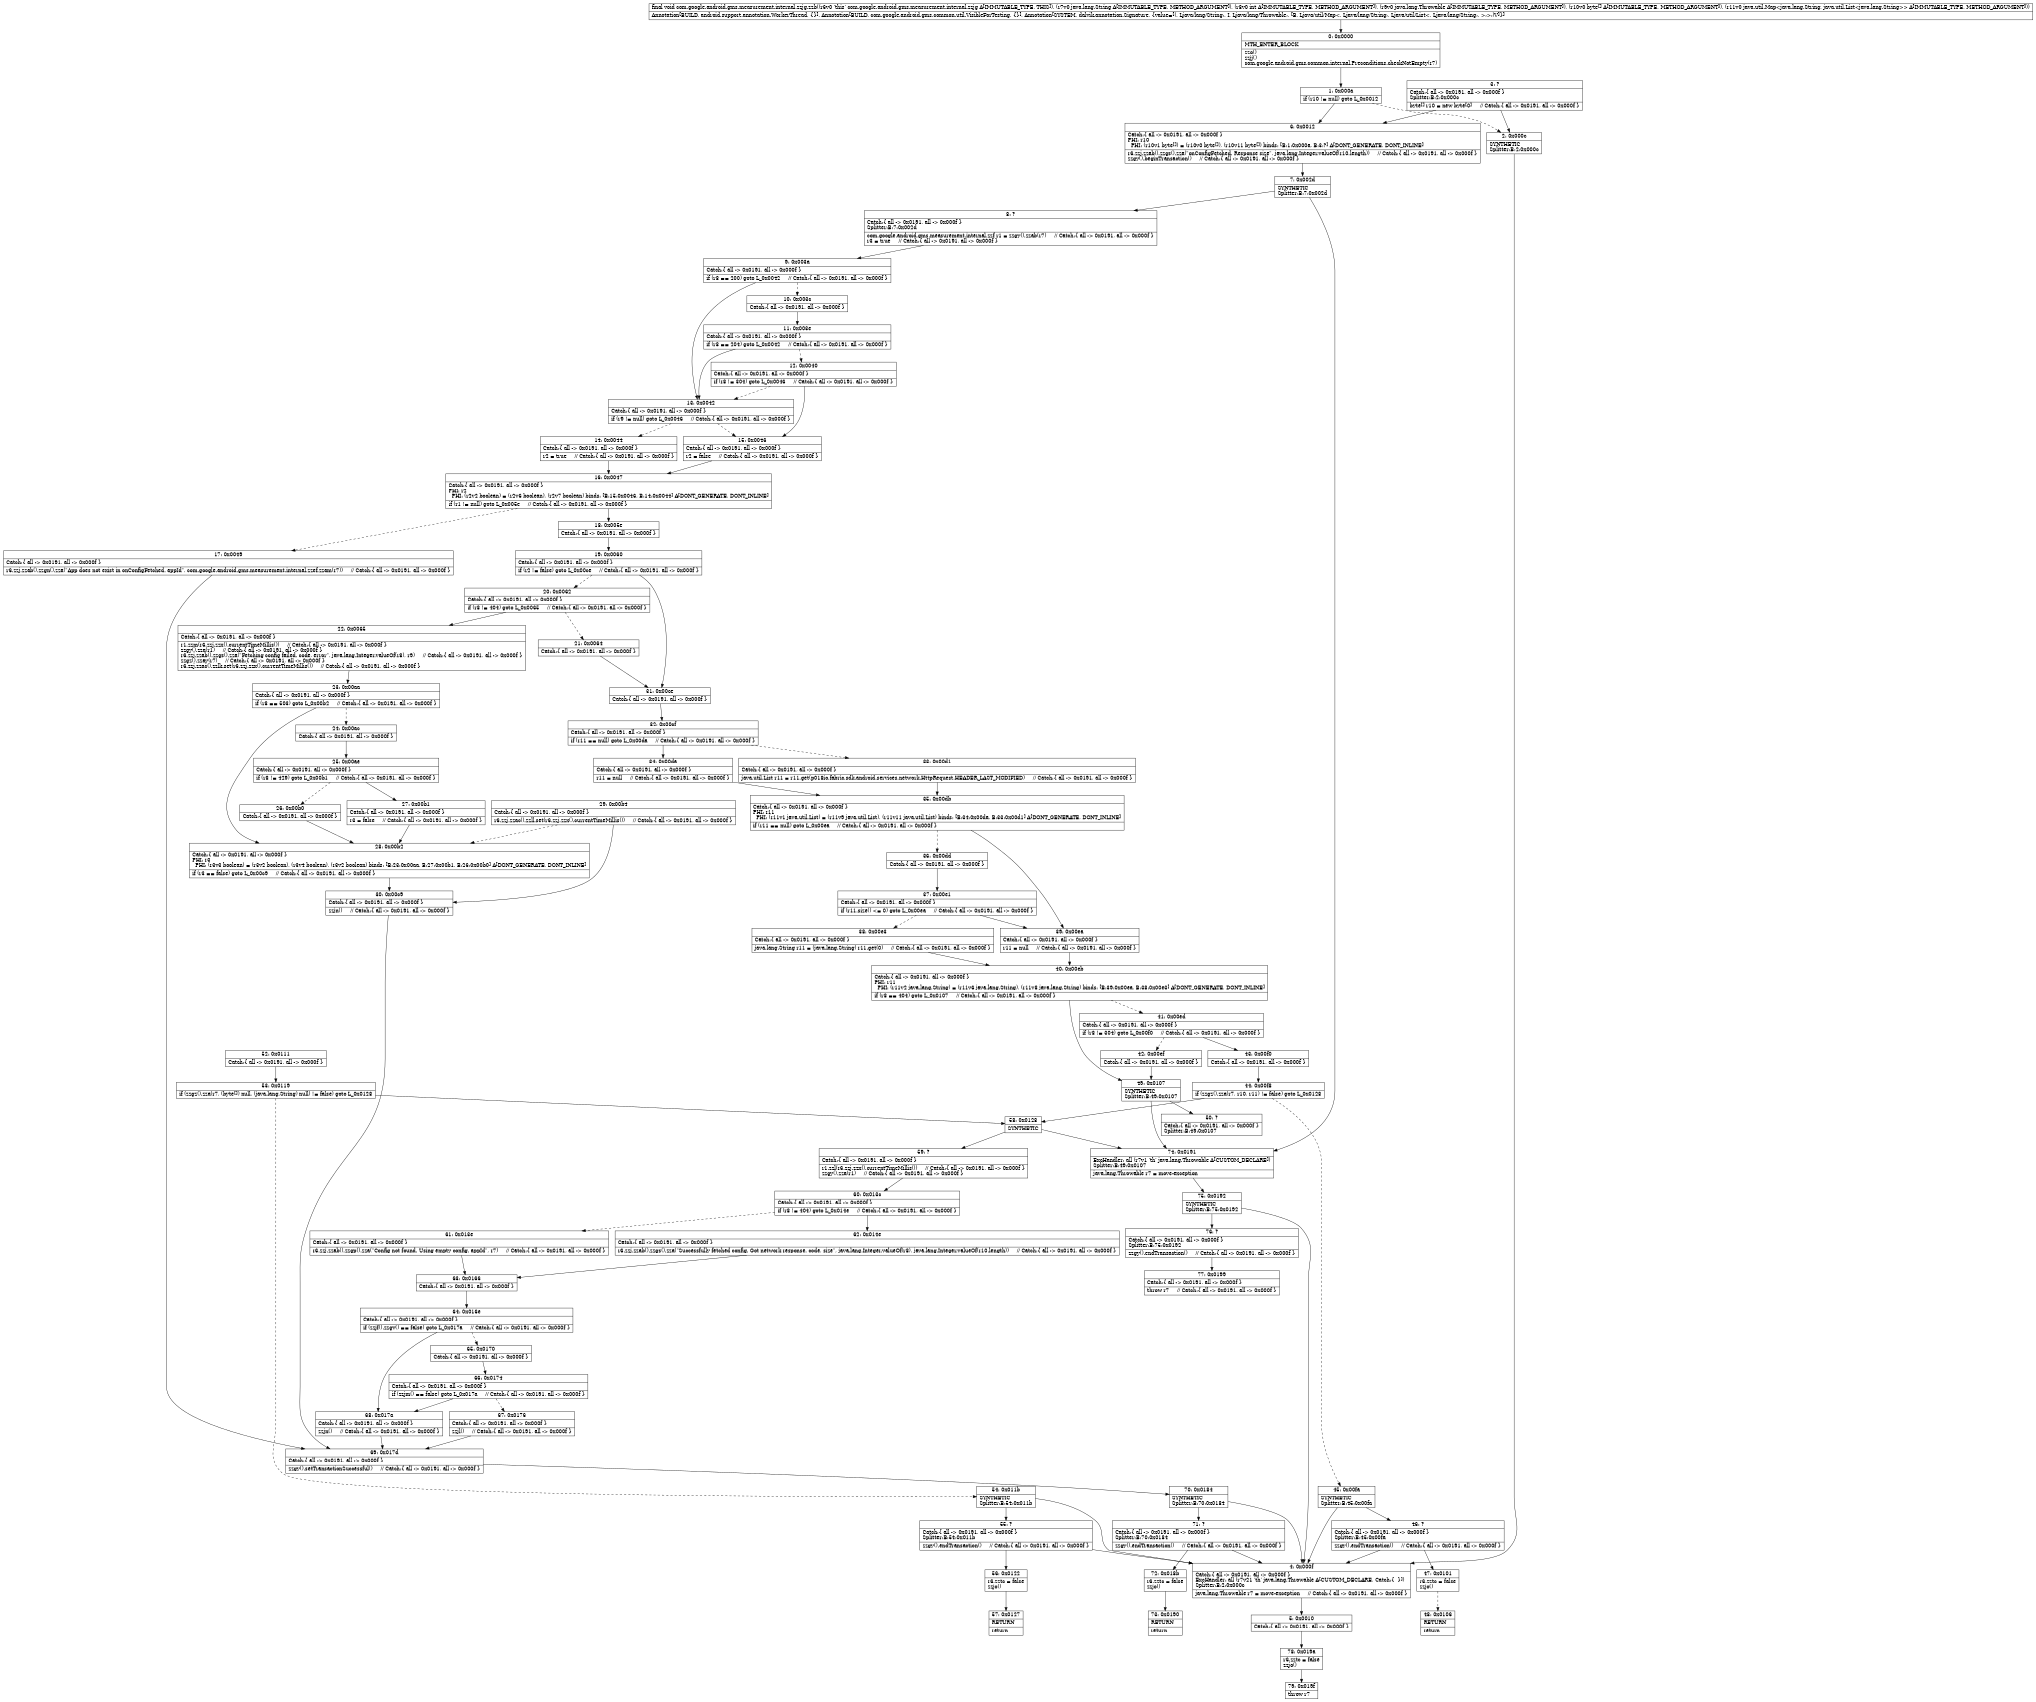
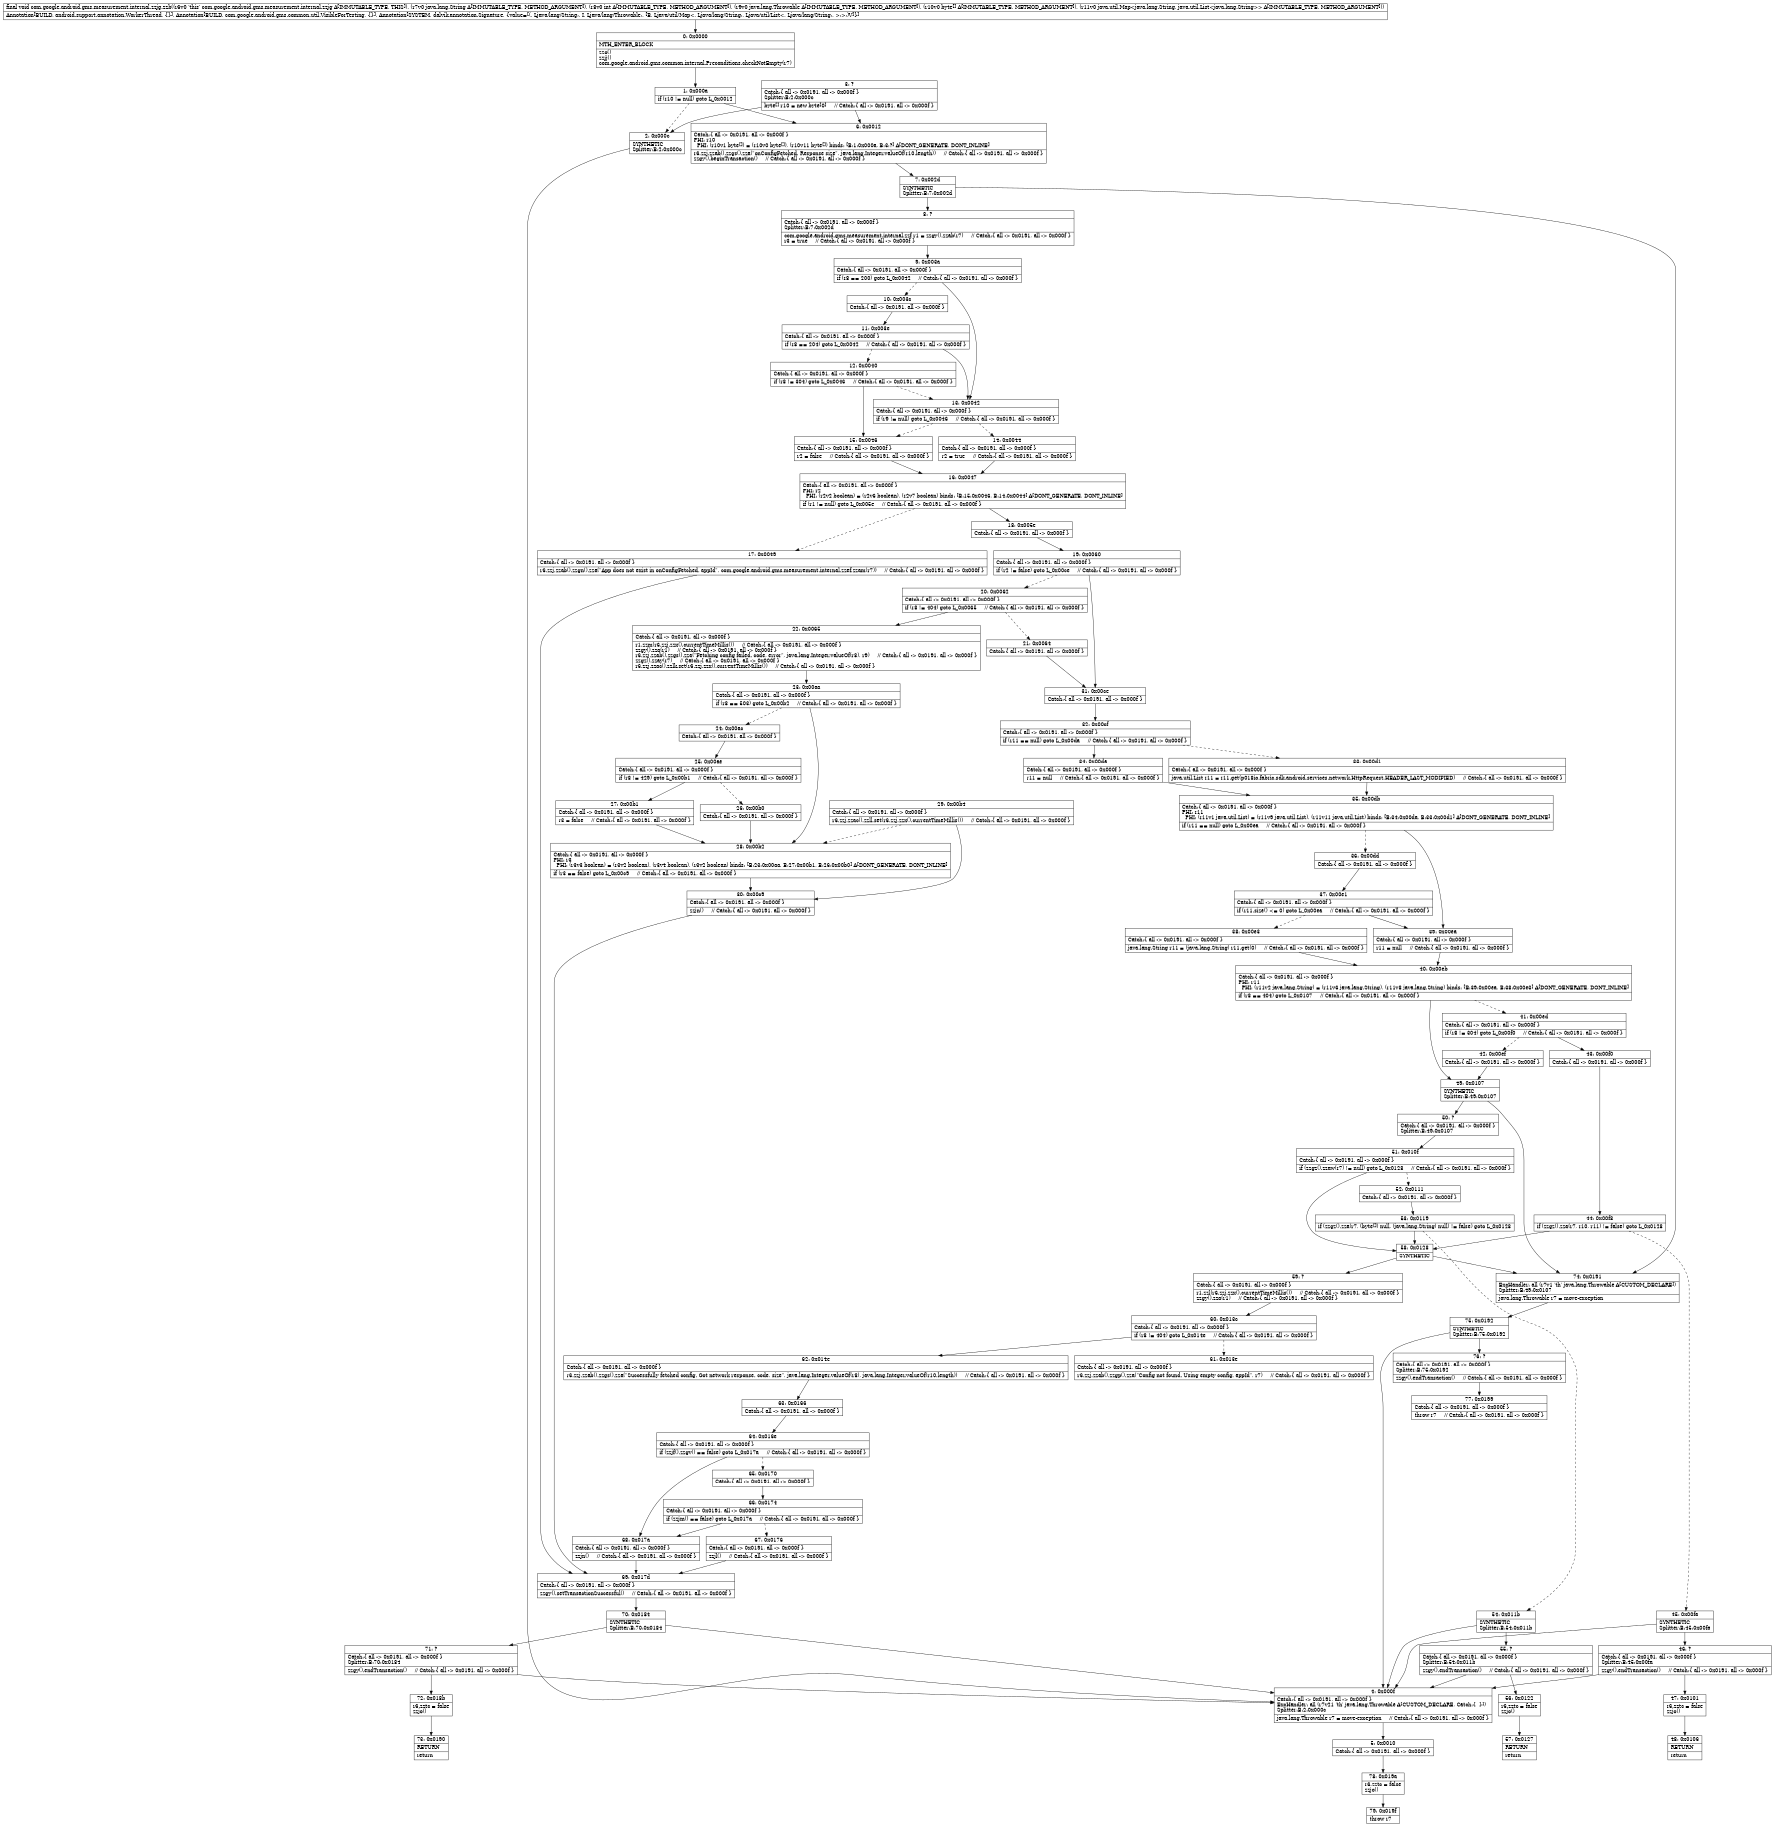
node "51: 0x010f": added
edge "61: 0x013e" -> "63: 0x0166": removed
edge "47: 0x0101" -> "48: 0x0106": style dashed -> solid
